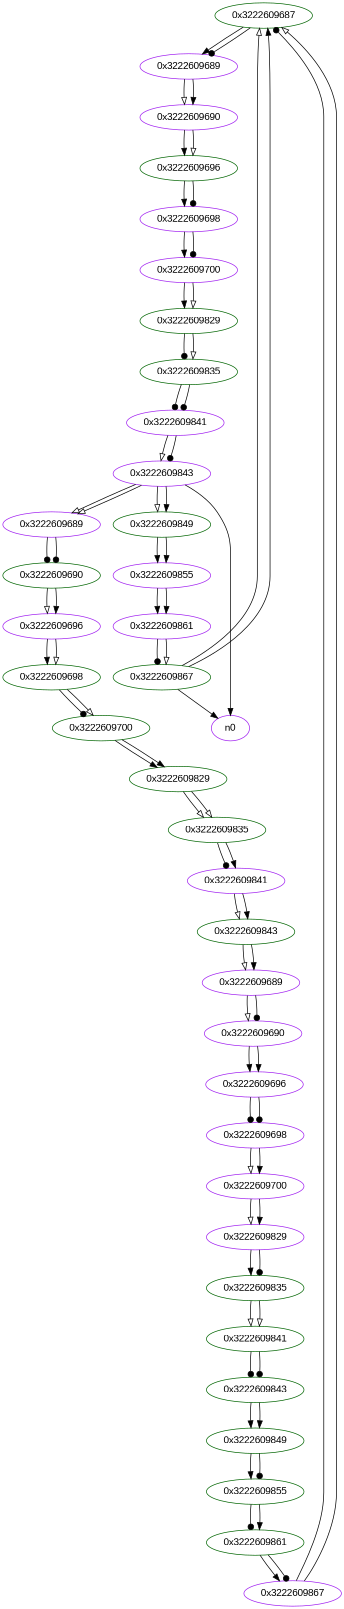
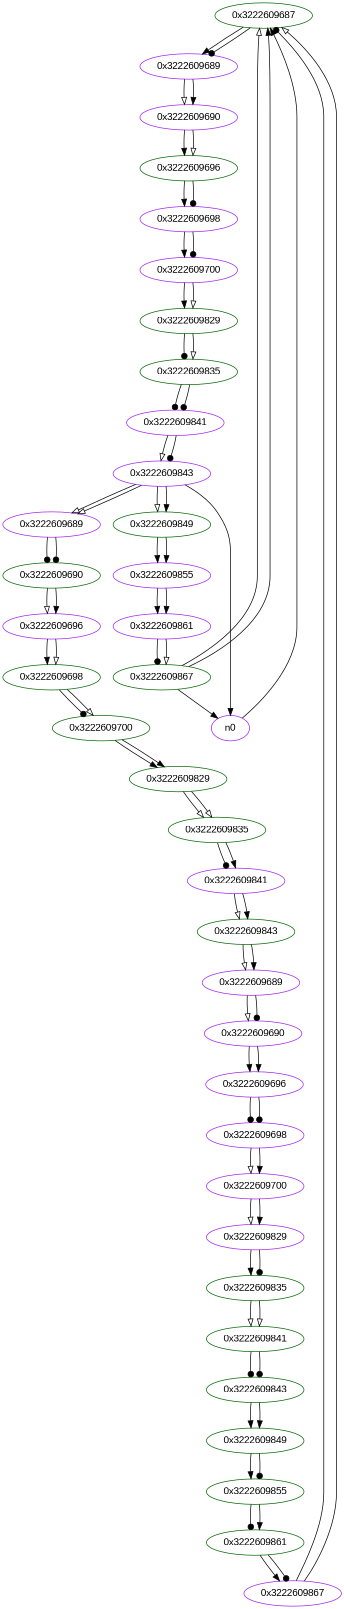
edge "n0" -> "0x3222609687": added
